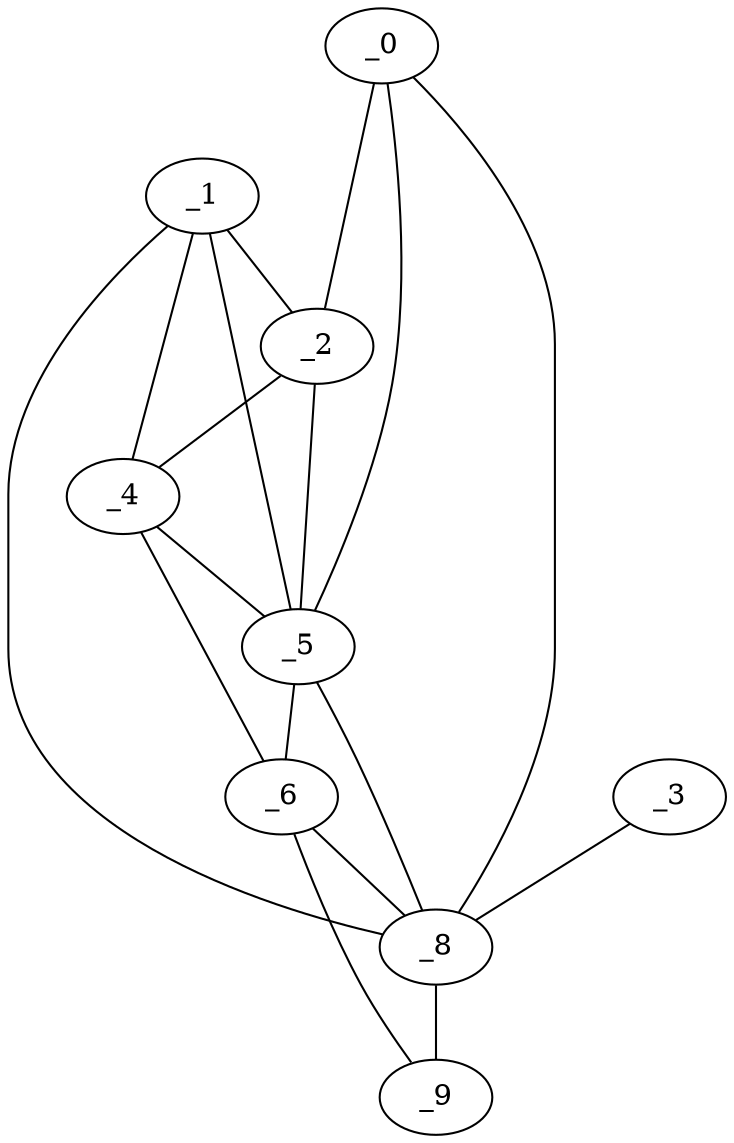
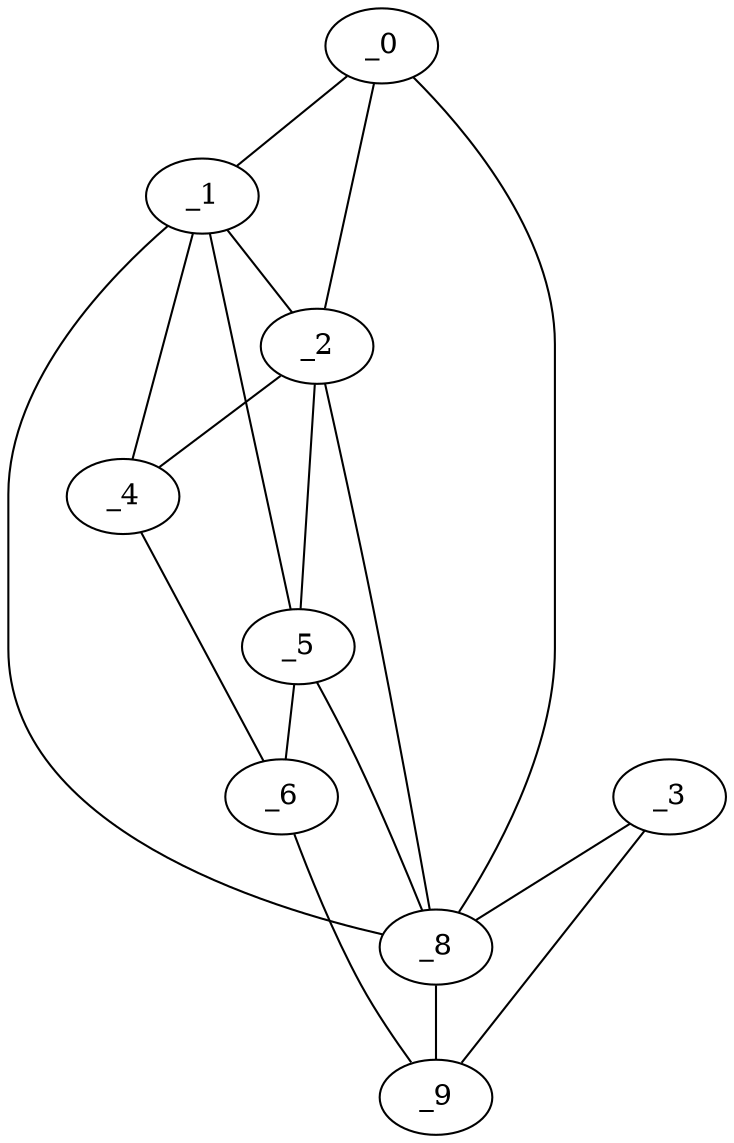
edge "_0" -- "_5": now "_0" -- "_1"
edge "_4" -- "_5": removed
edge "_6" -- "_8": now "_2" -- "_8"
edge "_3" -- "_9": added
